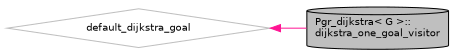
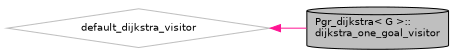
node "default_dijkstra_goal": label "default_dijkstra_goal" -> "default_dijkstra_visitor"
